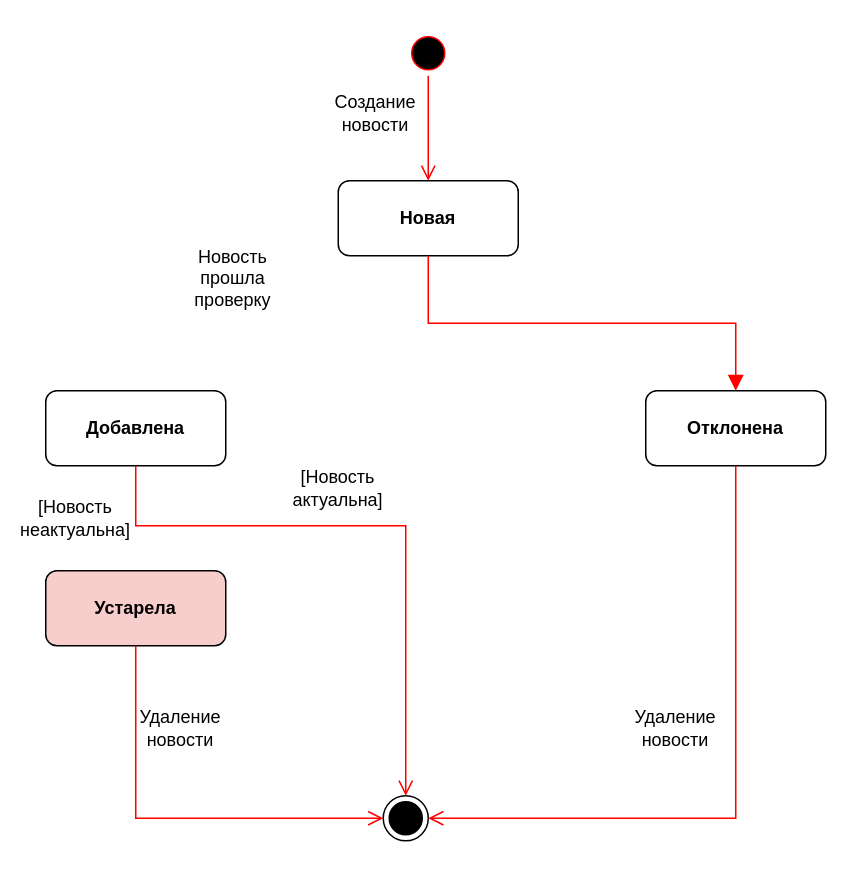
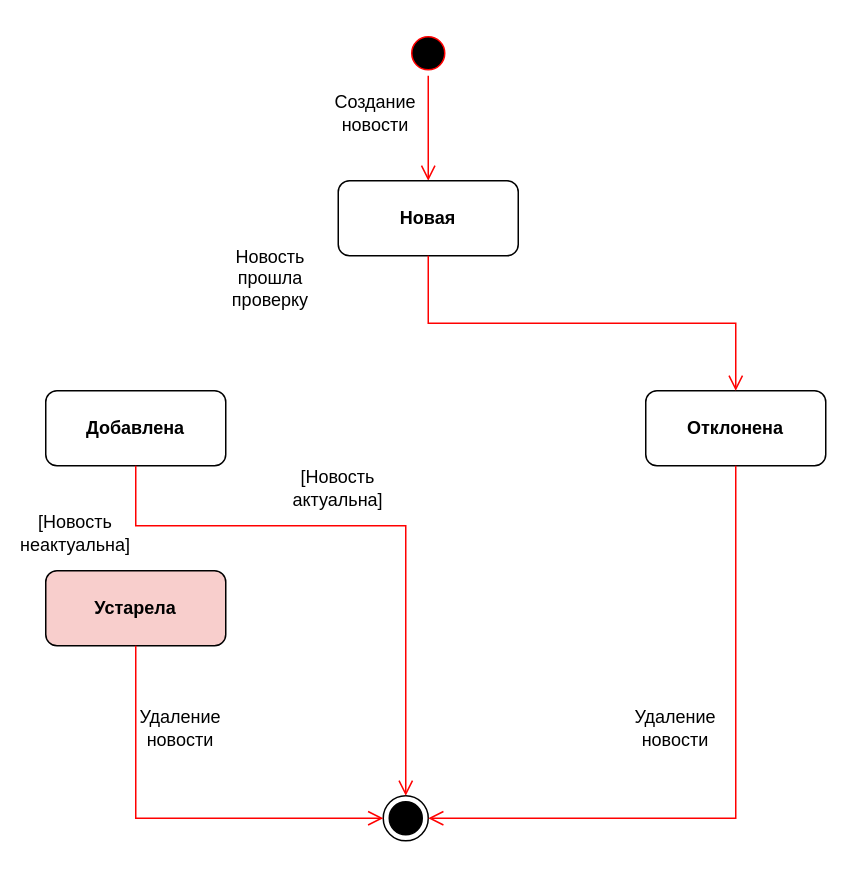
node "Новость прошла проверку": moved (233, 278) -> (271, 278)
edge "Новая" -> "Отклонена": arrowhead block -> open
node "[Новость неактуальна]": moved (76, 518) -> (76, 533)
